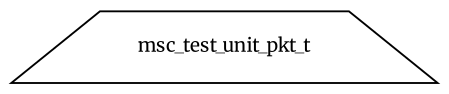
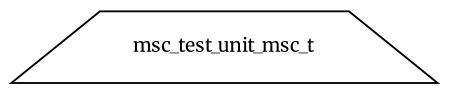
node "msc_test_unit_pkt_t": label "msc_test_unit_pkt_t" -> "msc_test_unit_msc_t"
